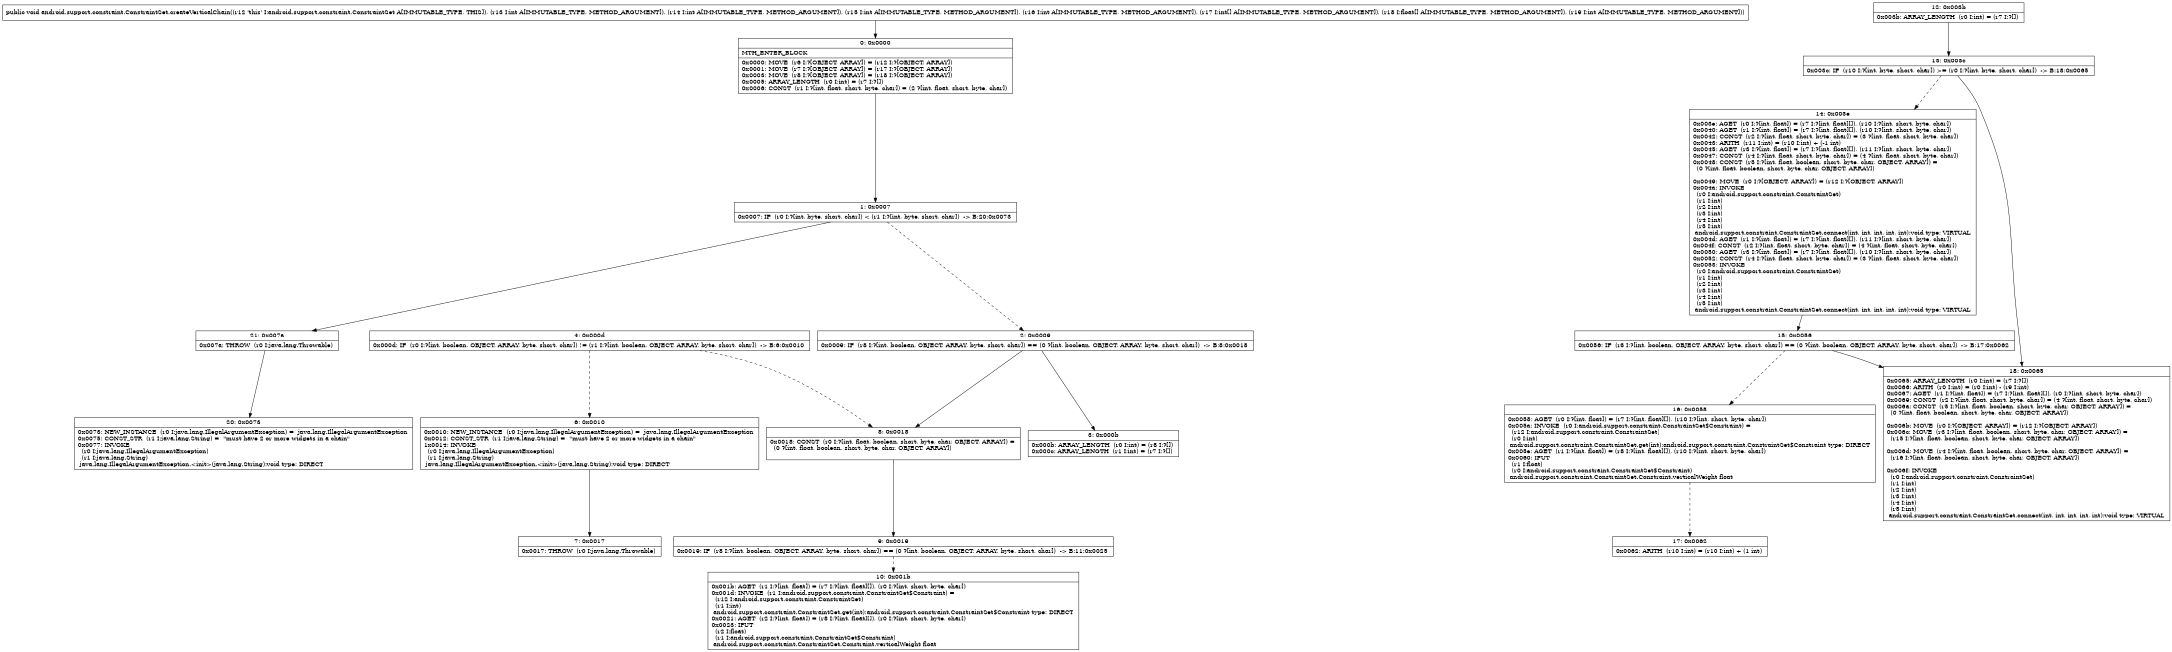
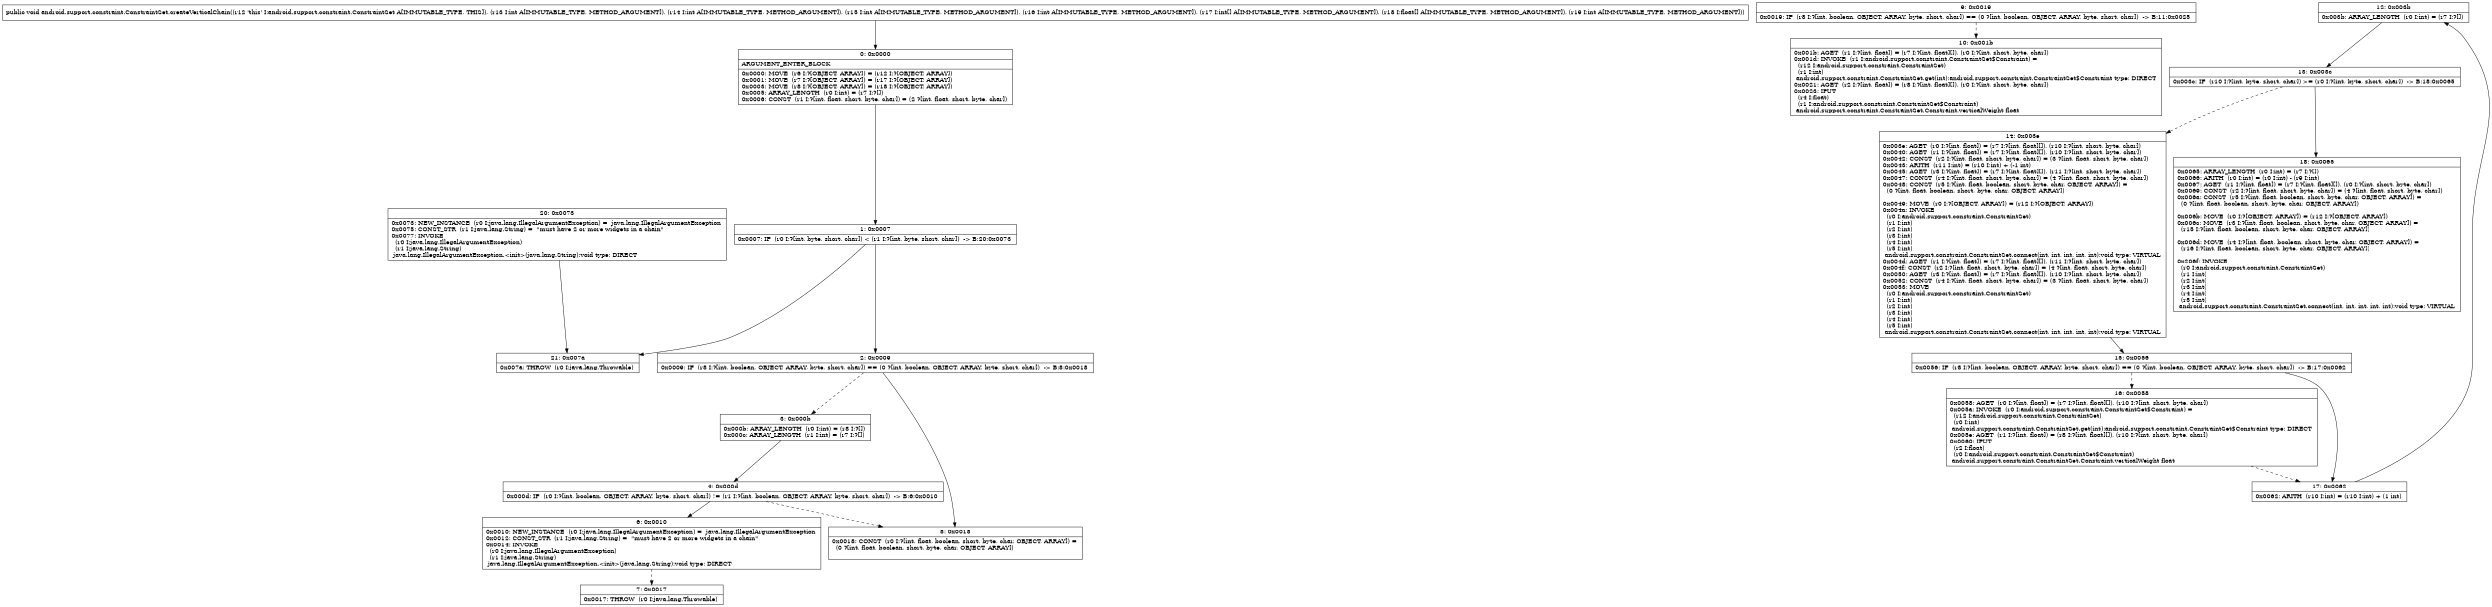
node "0: 0x0000": text "MTH_ENTER_BLOCK" -> "ARGUMENT_ENTER_BLOCK"
node "14: 0x003e": text "0x0053: INVOKE" -> "0x0053: MOVE"
edge "17: 0x0062" -> "12: 0x003b": added
edge "1: 0x0007" -> "2: 0x0009": style dashed -> solid
edge "15: 0x0056" -> "18: 0x0065": now "15: 0x0056" -> "17: 0x0062"
edge "21: 0x007a" -> "20: 0x0073": reversed
edge "4: 0x000d" -> "6: 0x0010": style dashed -> solid
edge "2: 0x0009" -> "3: 0x000b": style solid -> dashed
node "6: 0x0010": text "1x0014: INVOKE" -> "0x0014: INVOKE"
edge "3: 0x000b" -> "4: 0x000d": added
node "16: 0x0058": text "(r1 I:float)" -> "(r2 I:float)"
node "18: 0x0065": text "0x006f: INVOKE" -> "0x206f: INVOKE"
edge "8: 0x0018" -> "9: 0x0019": removed
edge "6: 0x0010" -> "7: 0x0017": style solid -> dashed
node "10: 0x001b": text "(r2 I:float)" -> "(r4 I:float)"
